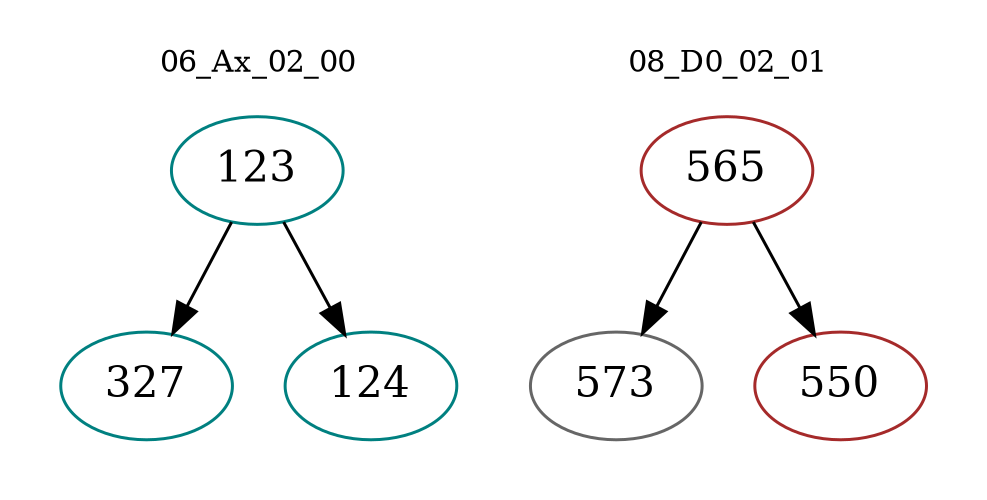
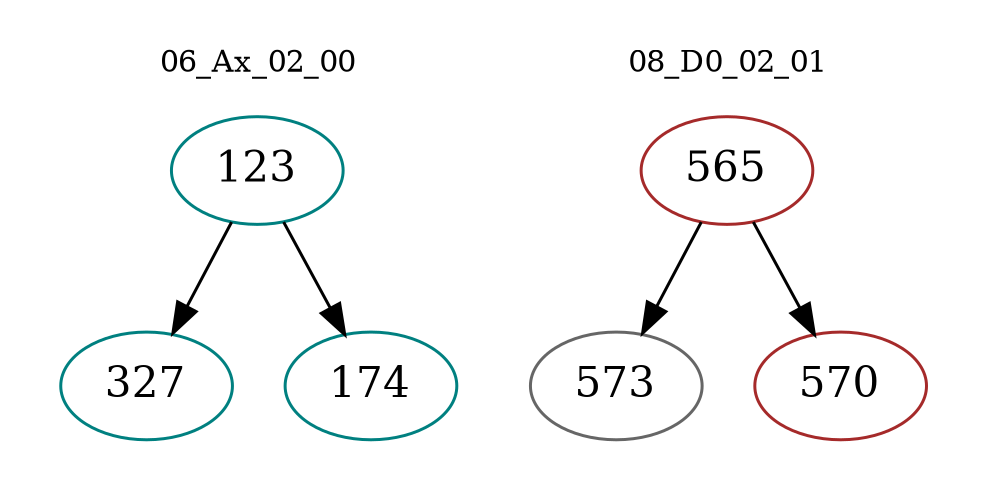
node "124": label "124" -> "174"
node "550": label "550" -> "570"
